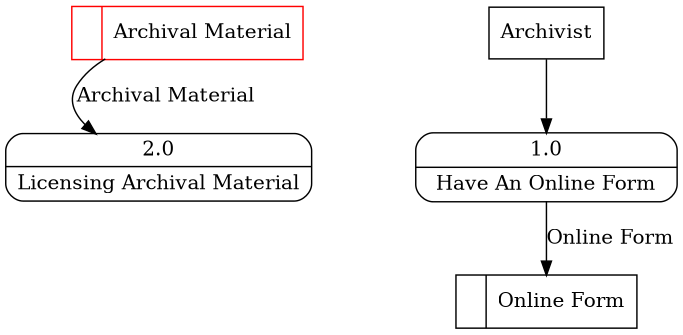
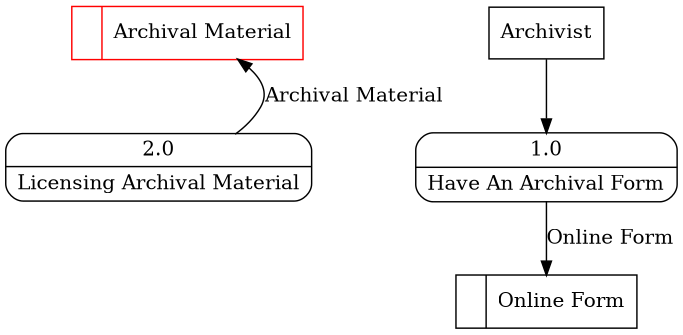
edge "Archival Material" -> "2.0": reversed
node "1.0": text "Have An Online Form" -> "Have An Archival Form"
